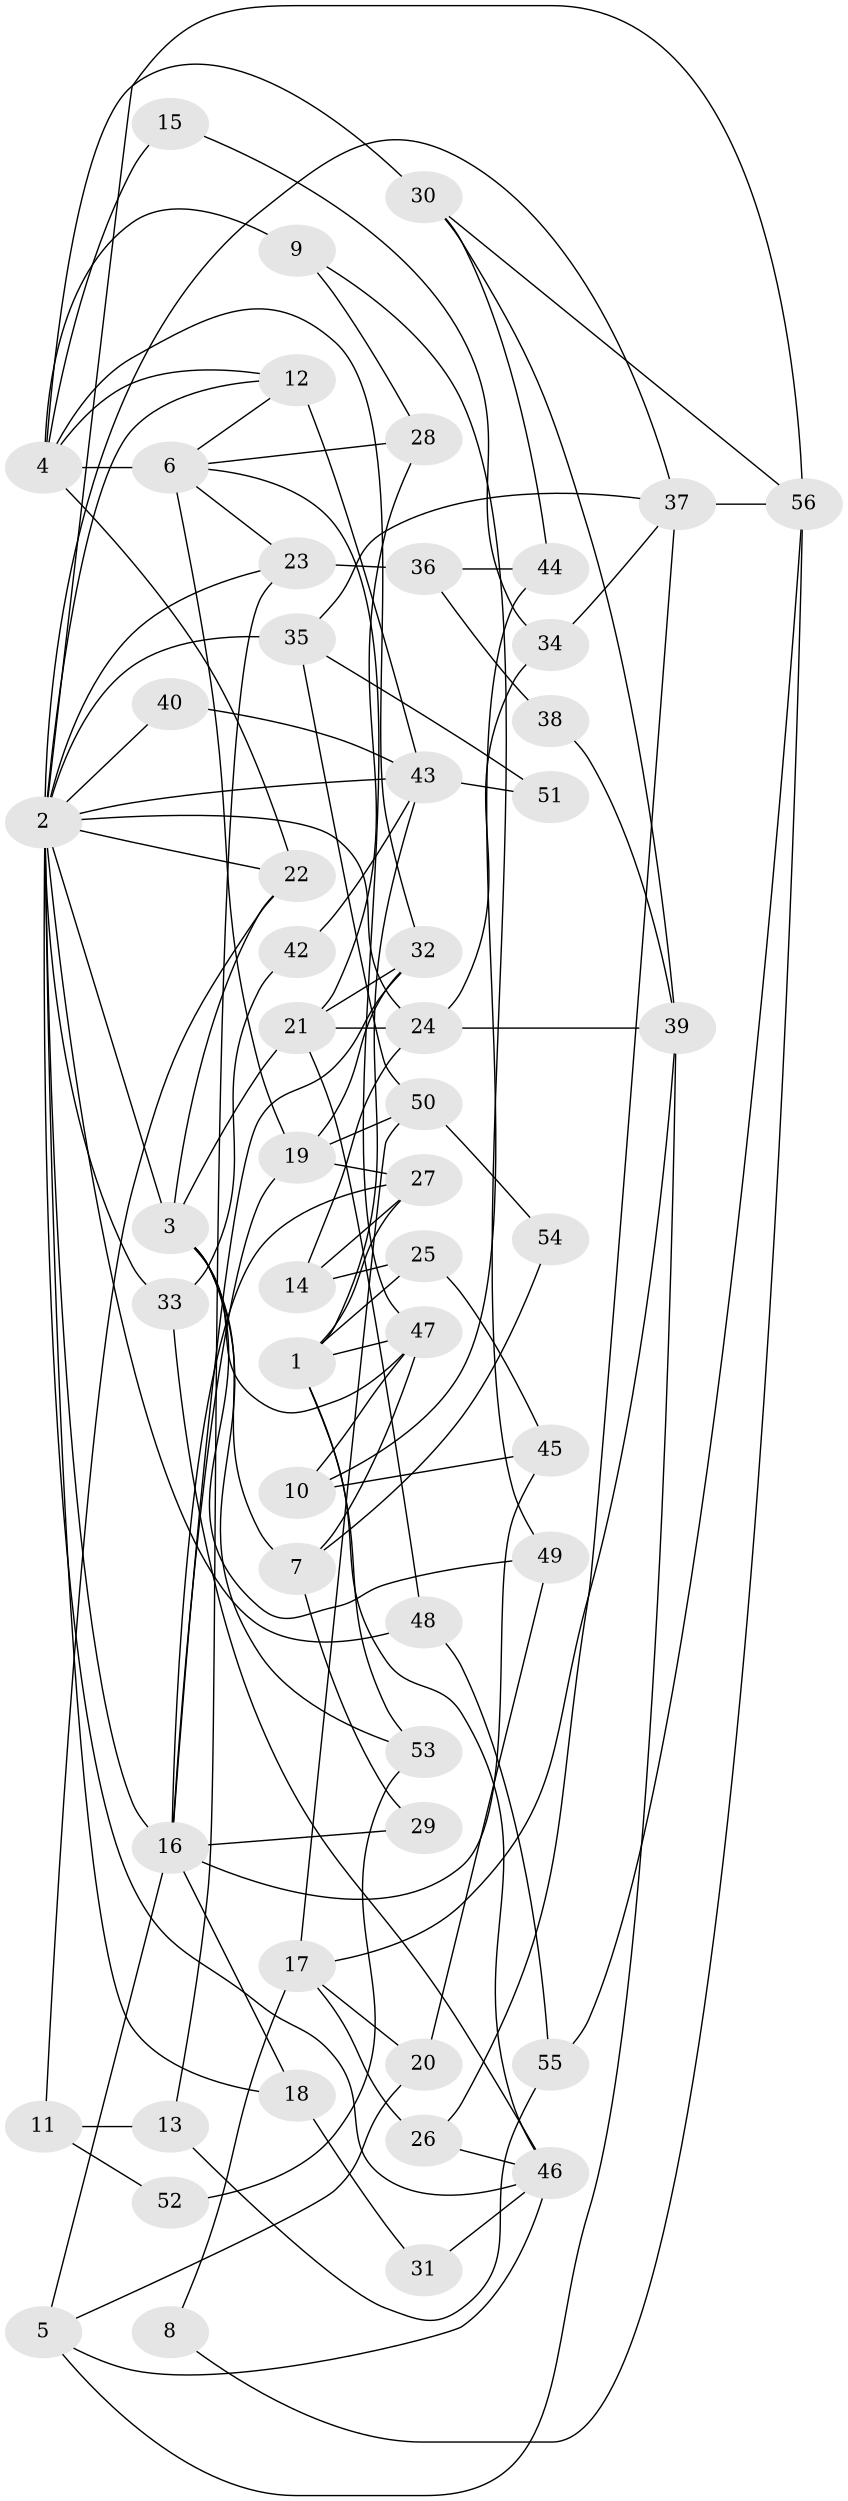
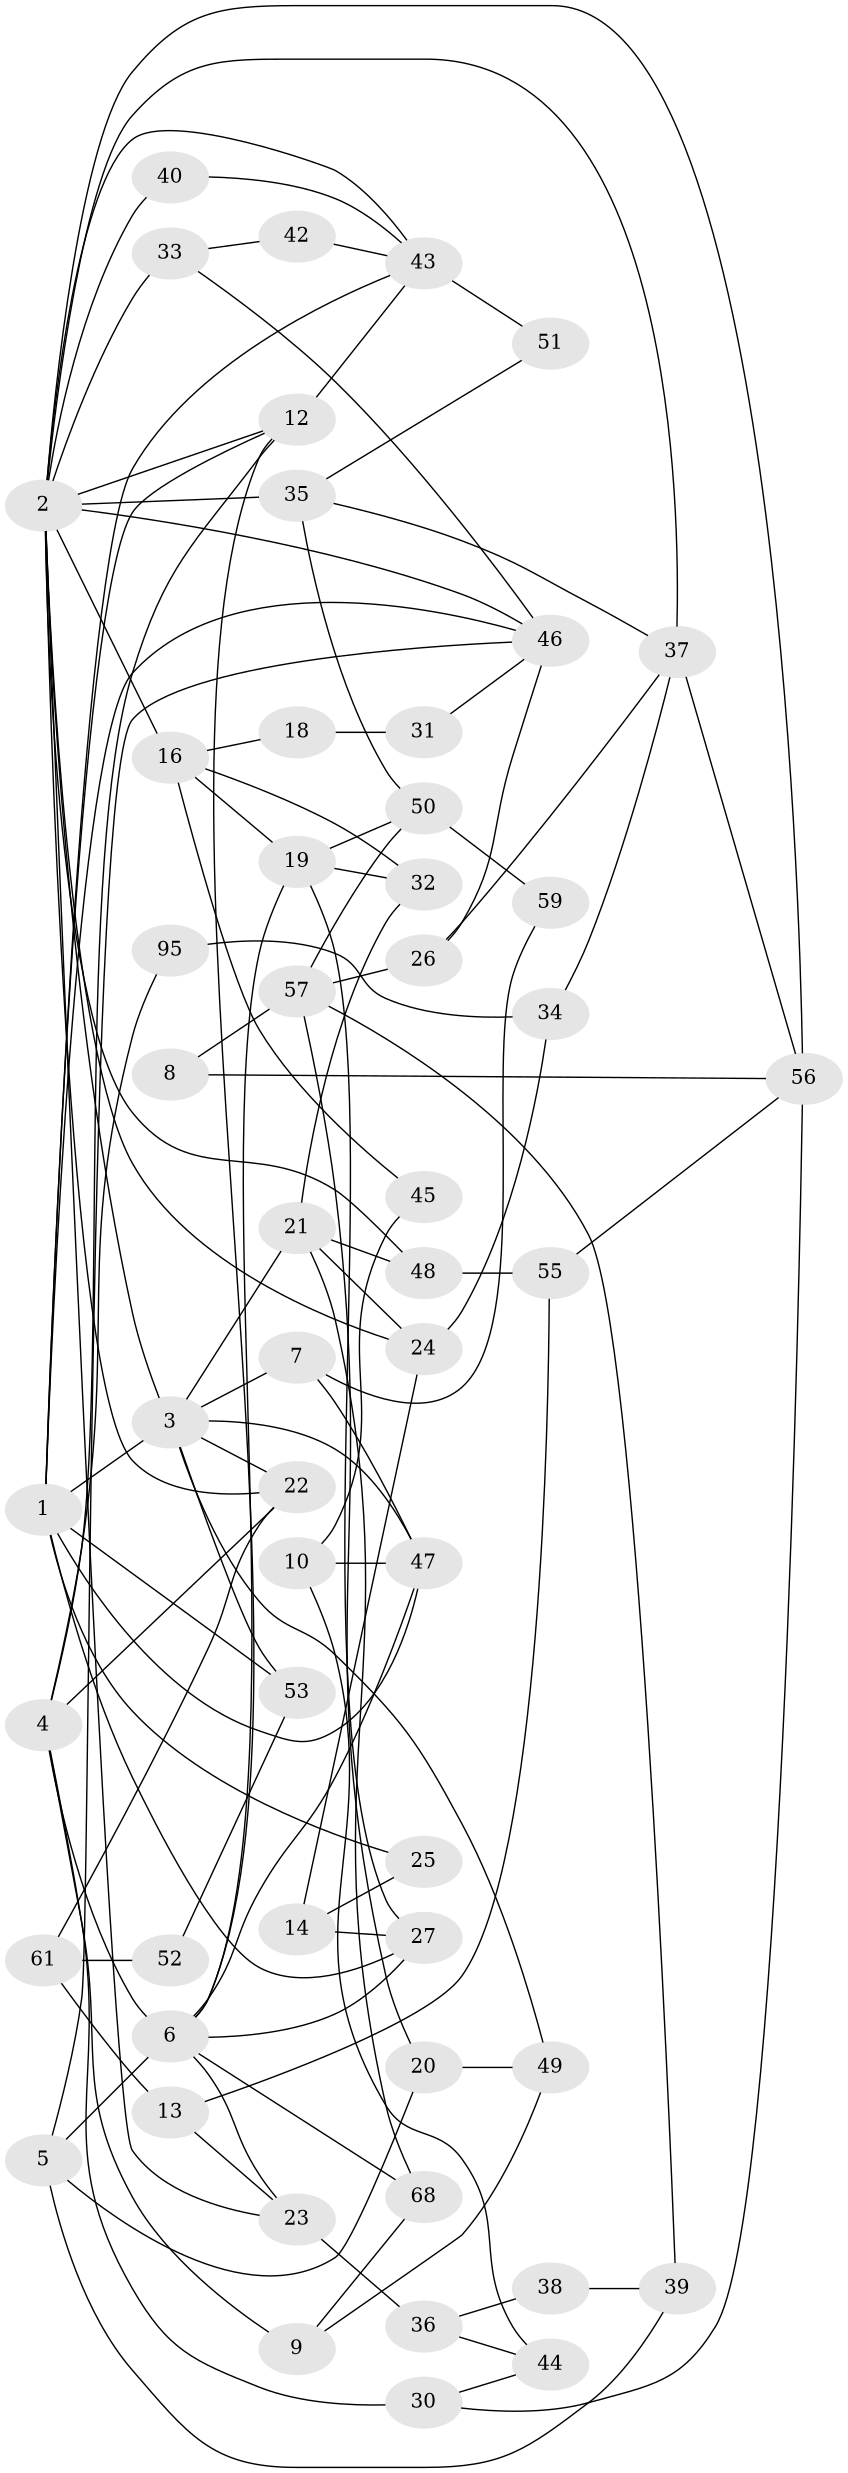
node "15": label "15" -> "95"
node "28": label "28" -> "68"
edge "4" -- "32": removed
edge "30" -- "39": removed
edge "12" -- "1": added
edge "24" -- "39": removed
node "54": label "54" -> "59"
edge "25" -- "45": removed
edge "27" -- "16": now "27" -- "6"
edge "3" -- "1": added
edge "2" -- "18": removed
node "29": removed
node "17": label "17" -> "57"
edge "16" -- "5": now "6" -- "5"
node "11": label "11" -> "61"
